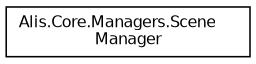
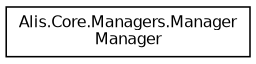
node "Alis.Core.Managers.Scene Manager": label "Alis.Core.Managers.Scene Manager" -> "Alis.Core.Managers.Manager Manager"
